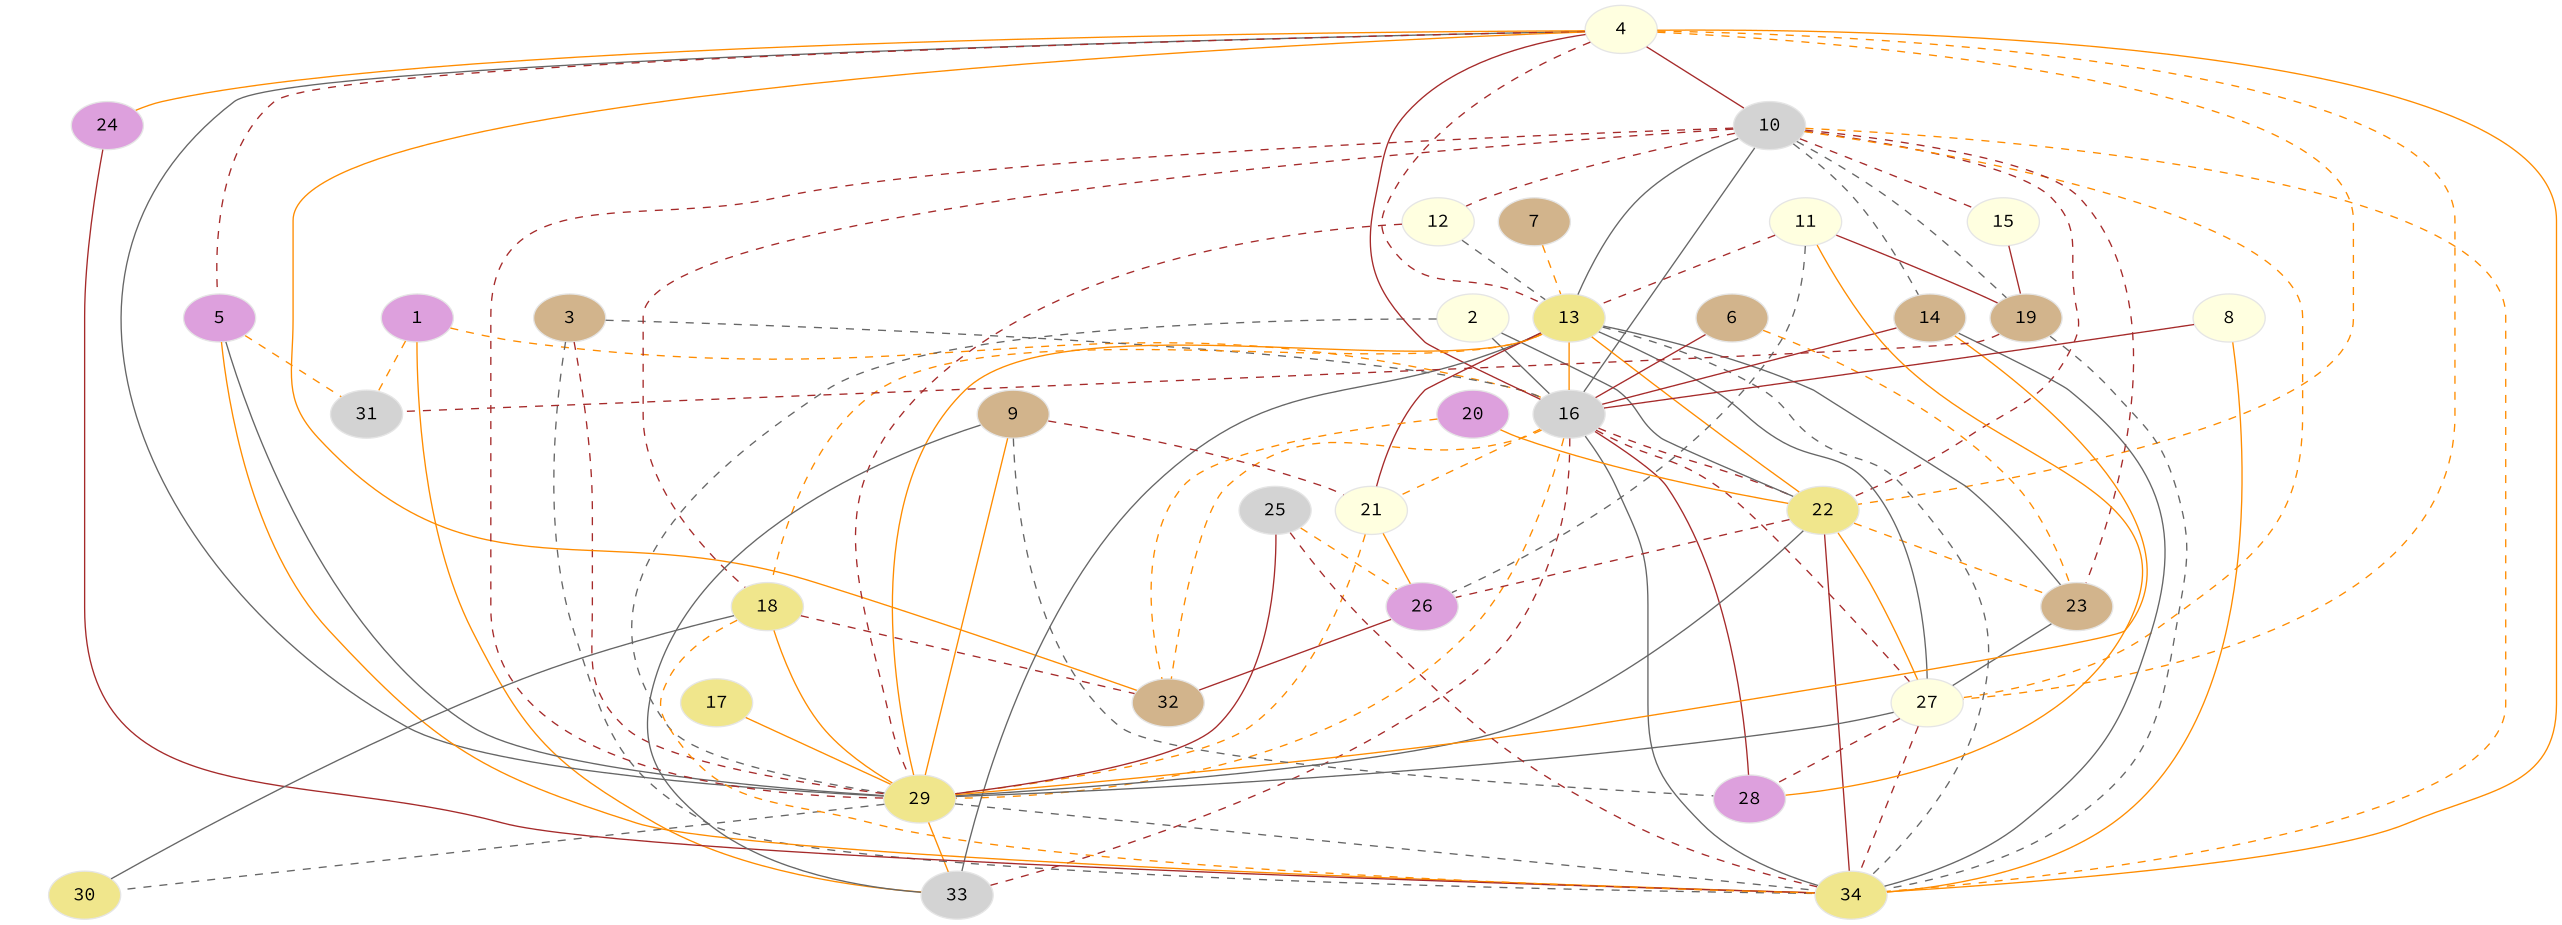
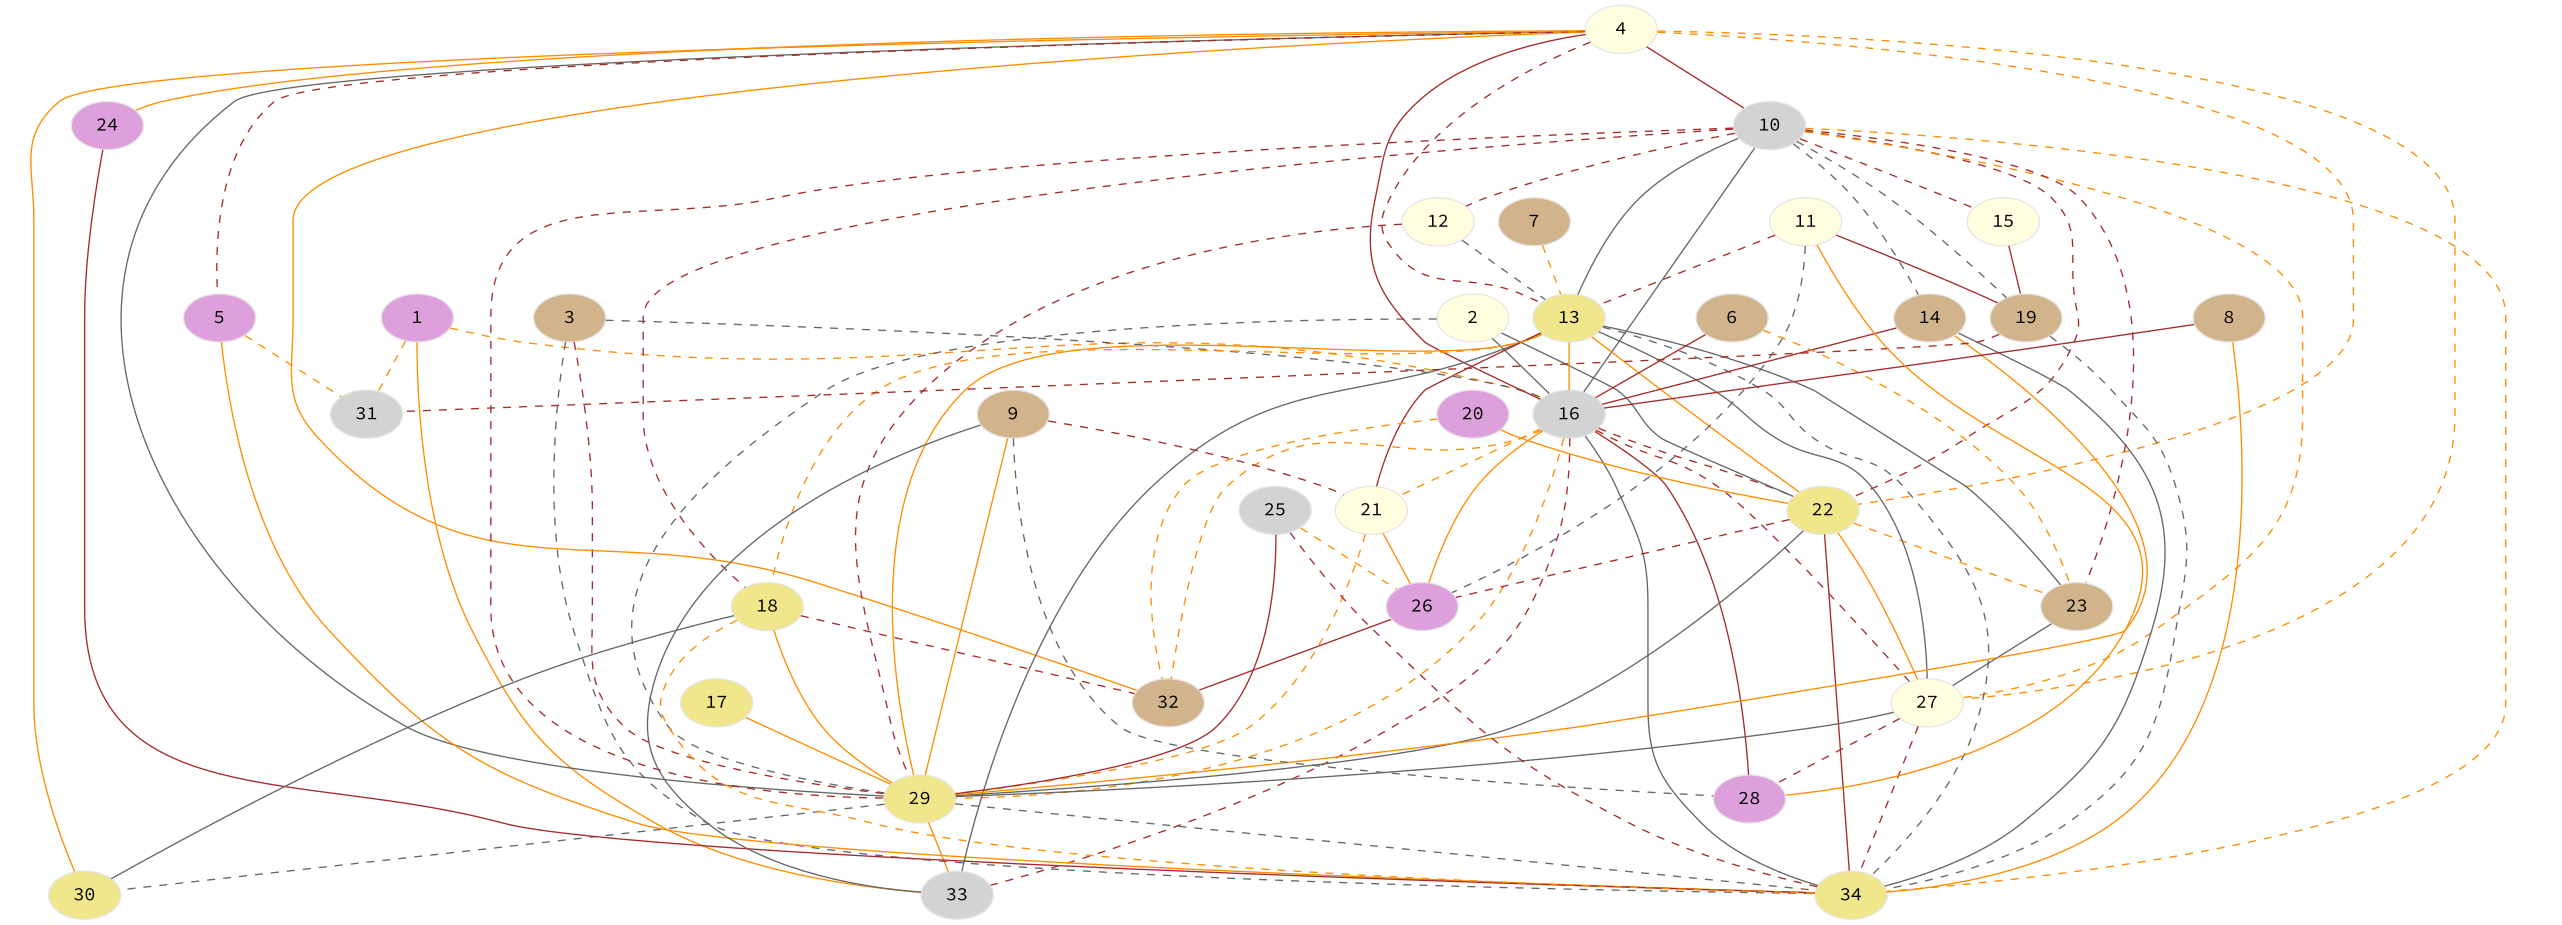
node "8": fillcolor lightyellow -> tan
edge "4" -- "34": now "4" -- "30"
edge "16" -- "26": added
edge "5" -- "29": removed
